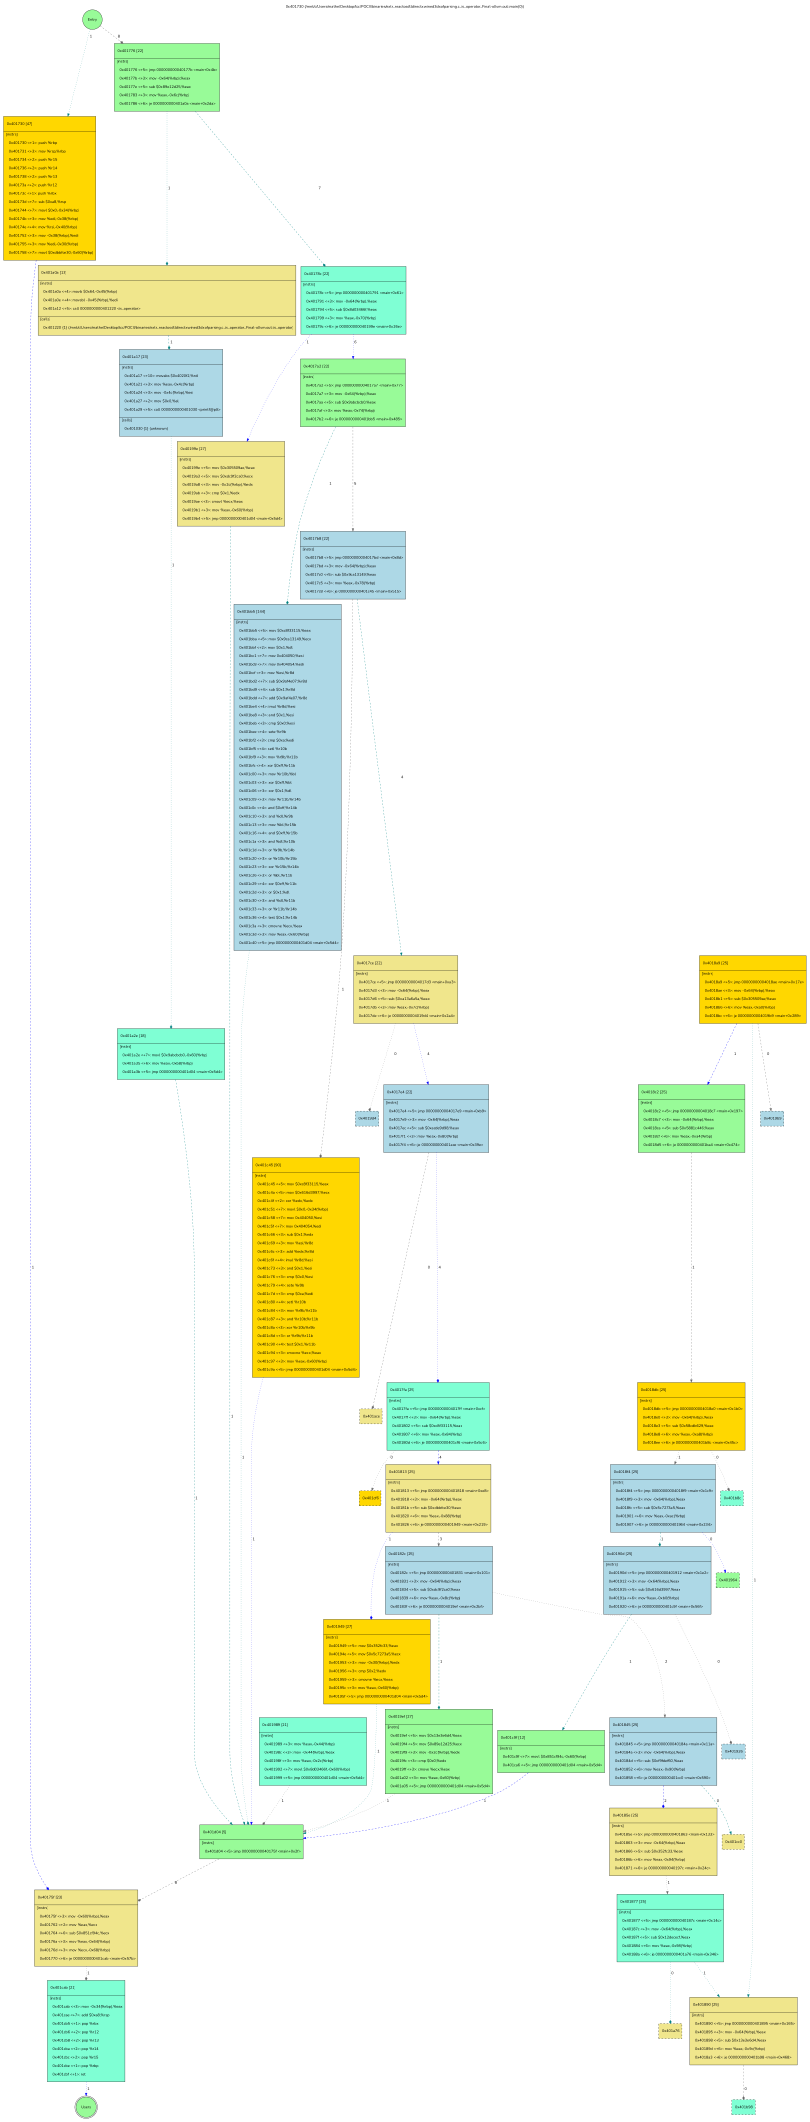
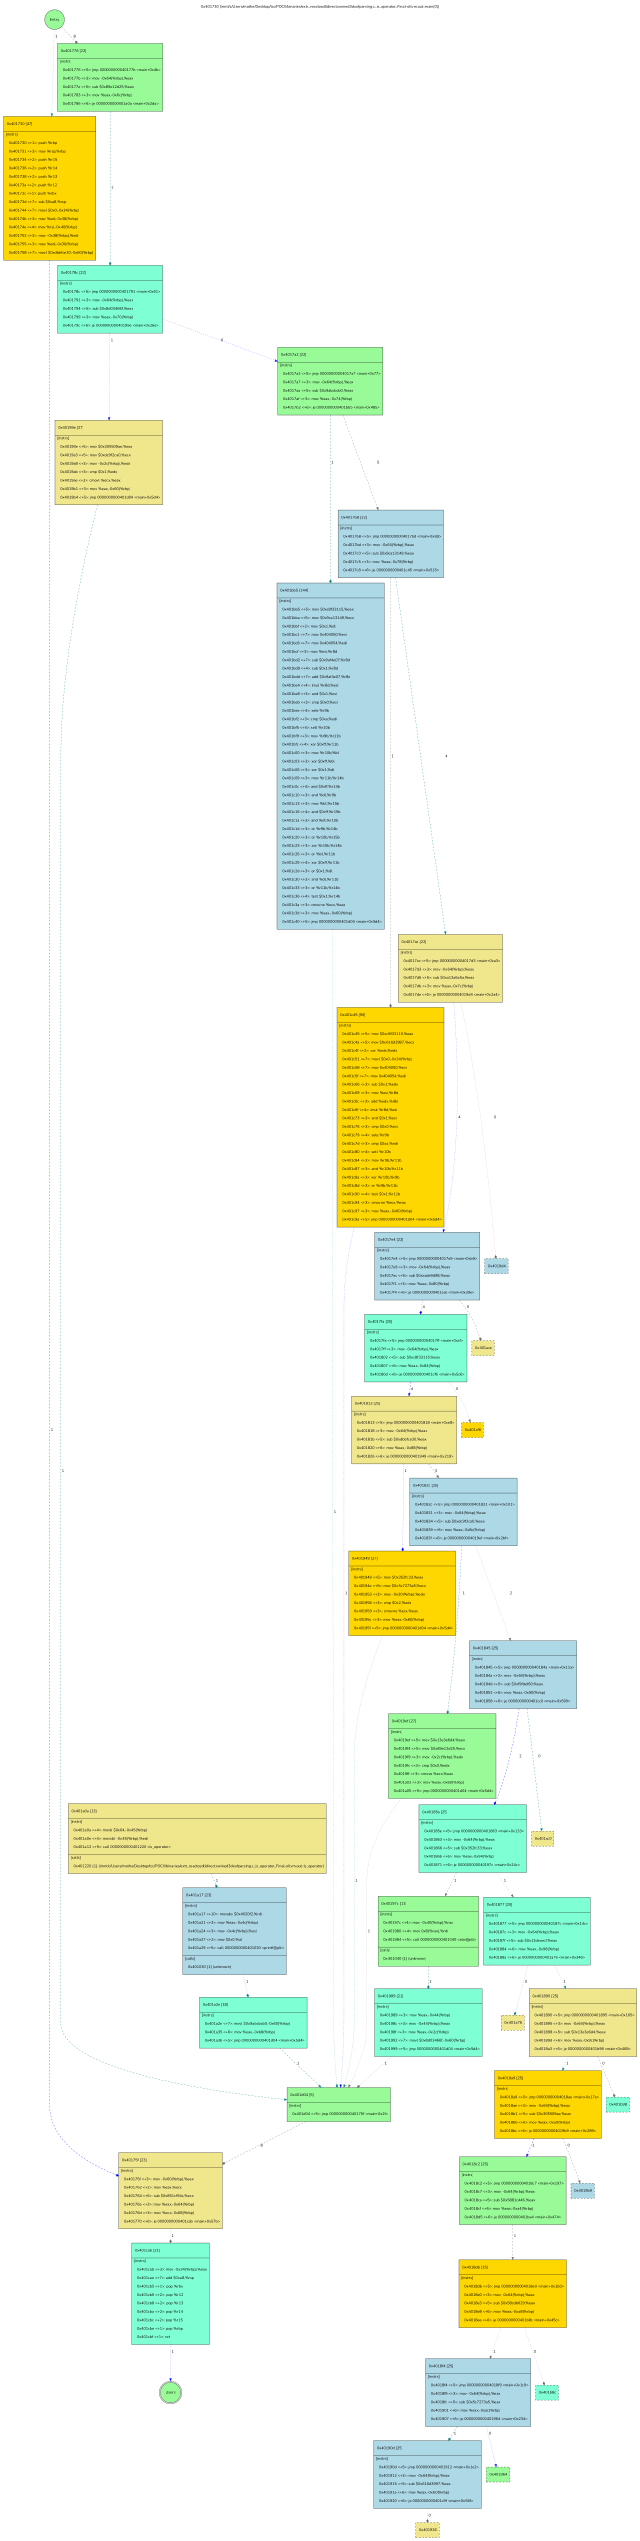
edge "0x401776 [22]" -> "0x401a0a [13]": removed, label "1"
edge "0x4018a9 [25]" -> "0x401890 [25]": reversed
node "0x401c9f [12]": removed
node "0x401926": fillcolor lightblue -> khaki
node "0x40185e [25]": fillcolor khaki -> aquamarine
node "0x40197c [13]": added
